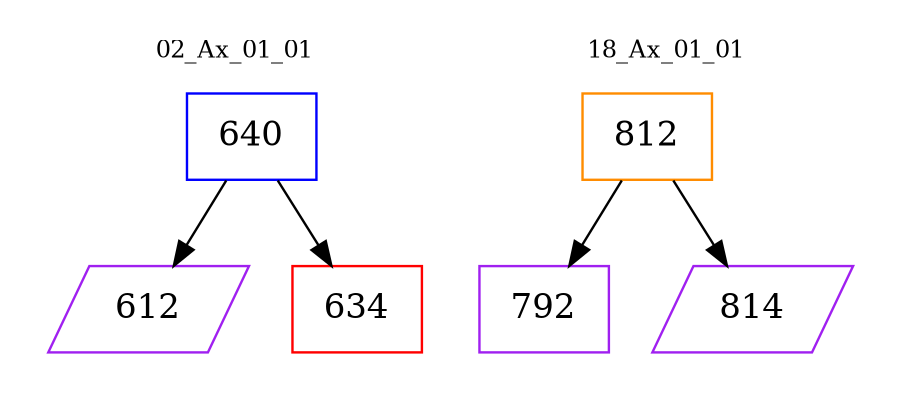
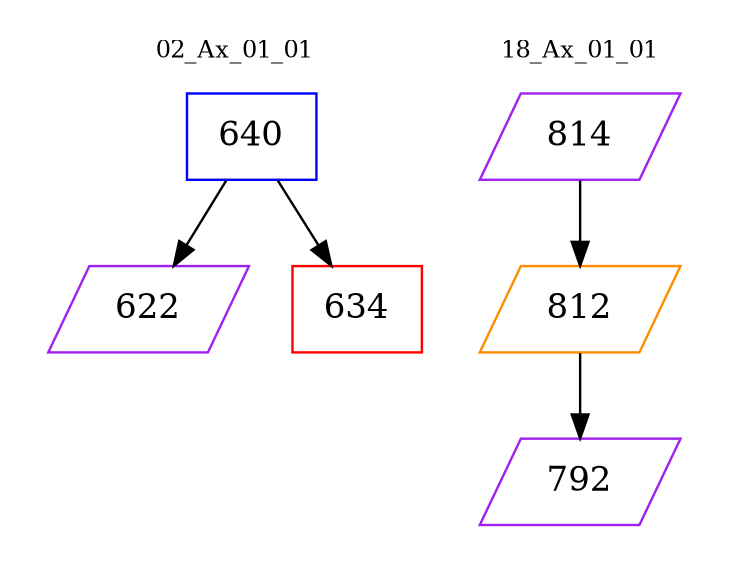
node "812": shape box -> parallelogram
edge "812" -> "814": reversed
node "612": label "612" -> "622"
node "792": shape box -> parallelogram
